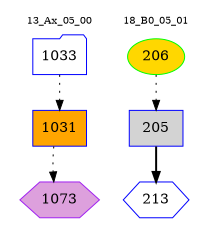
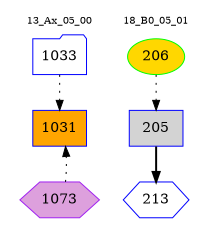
edge "1031" -> "1073": reversed
